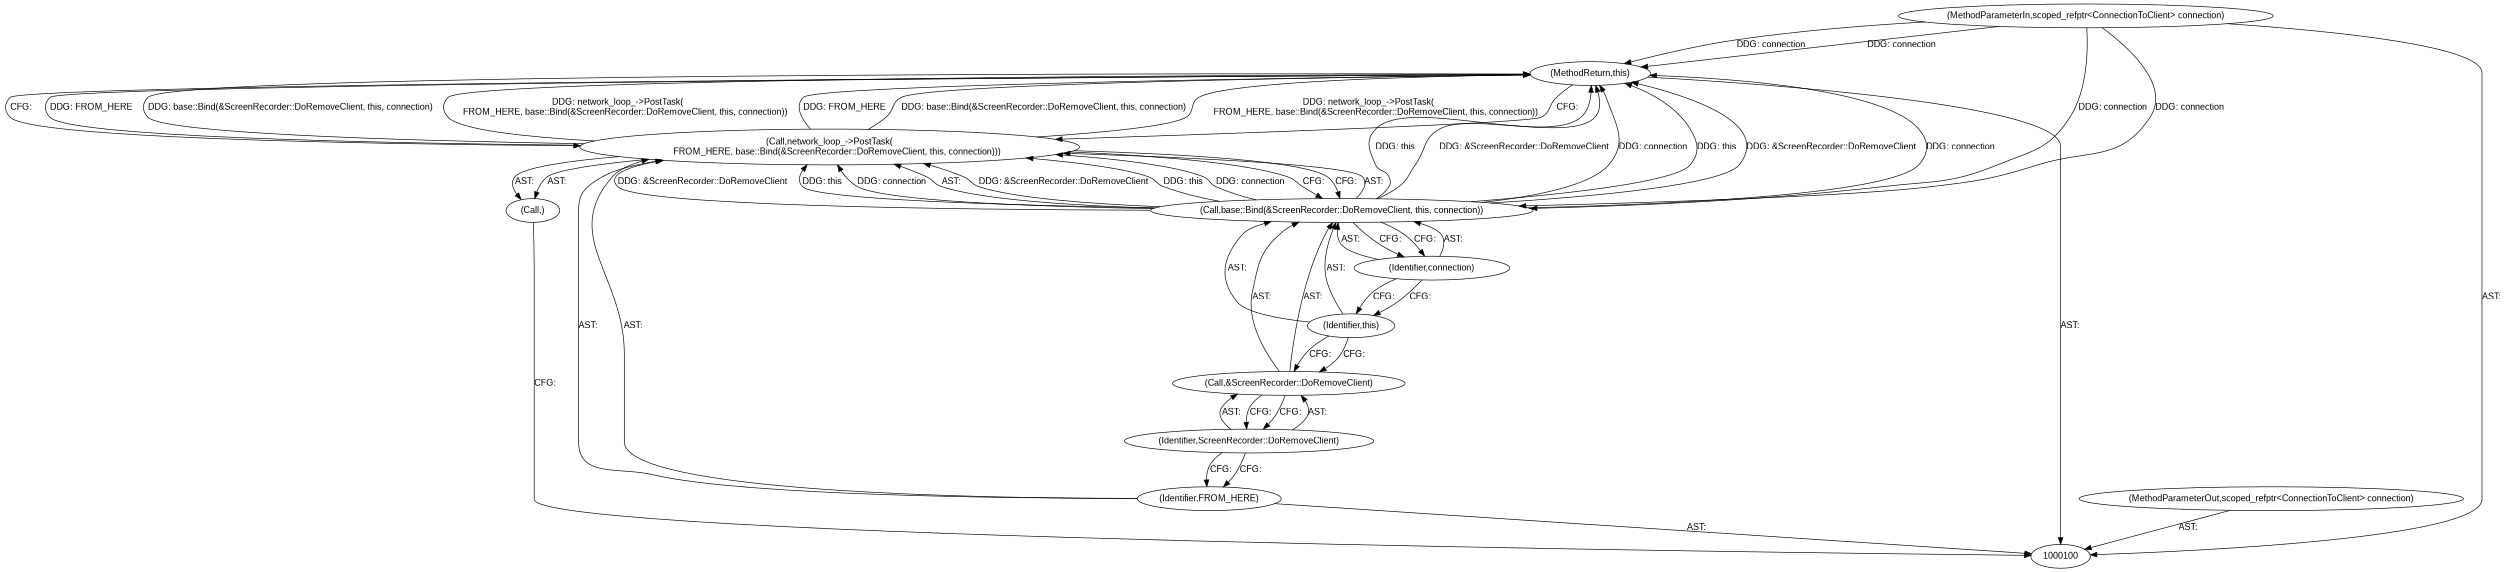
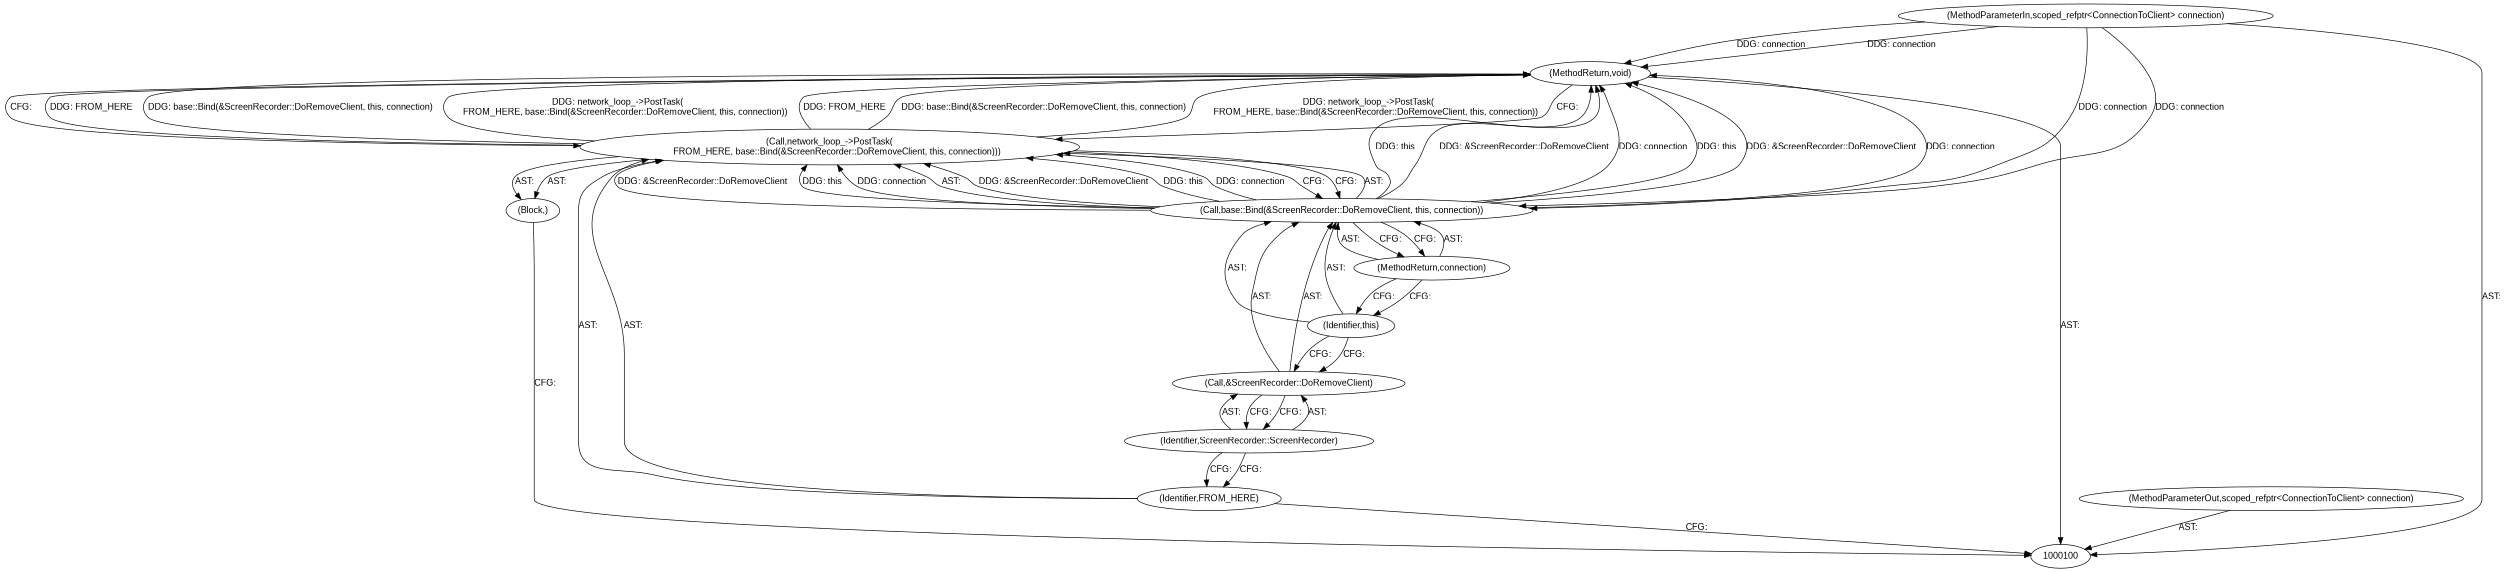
node "(MethodReturn,this)": label "(MethodReturn,this)" -> "(MethodReturn,void)"
node "(Call,)": label "(Call,)" -> "(Block,)"
node "(Identifier,connection)": label "(Identifier,connection)" -> "(MethodReturn,connection)"
node "(Identifier,ScreenRecorder::DoRemoveClient)": label "(Identifier,ScreenRecorder::DoRemoveClient)" -> "(Identifier,ScreenRecorder::ScreenRecorder)"
edge "(Identifier,FROM_HERE)" -> "1000100": label "AST: " -> "CFG: "
